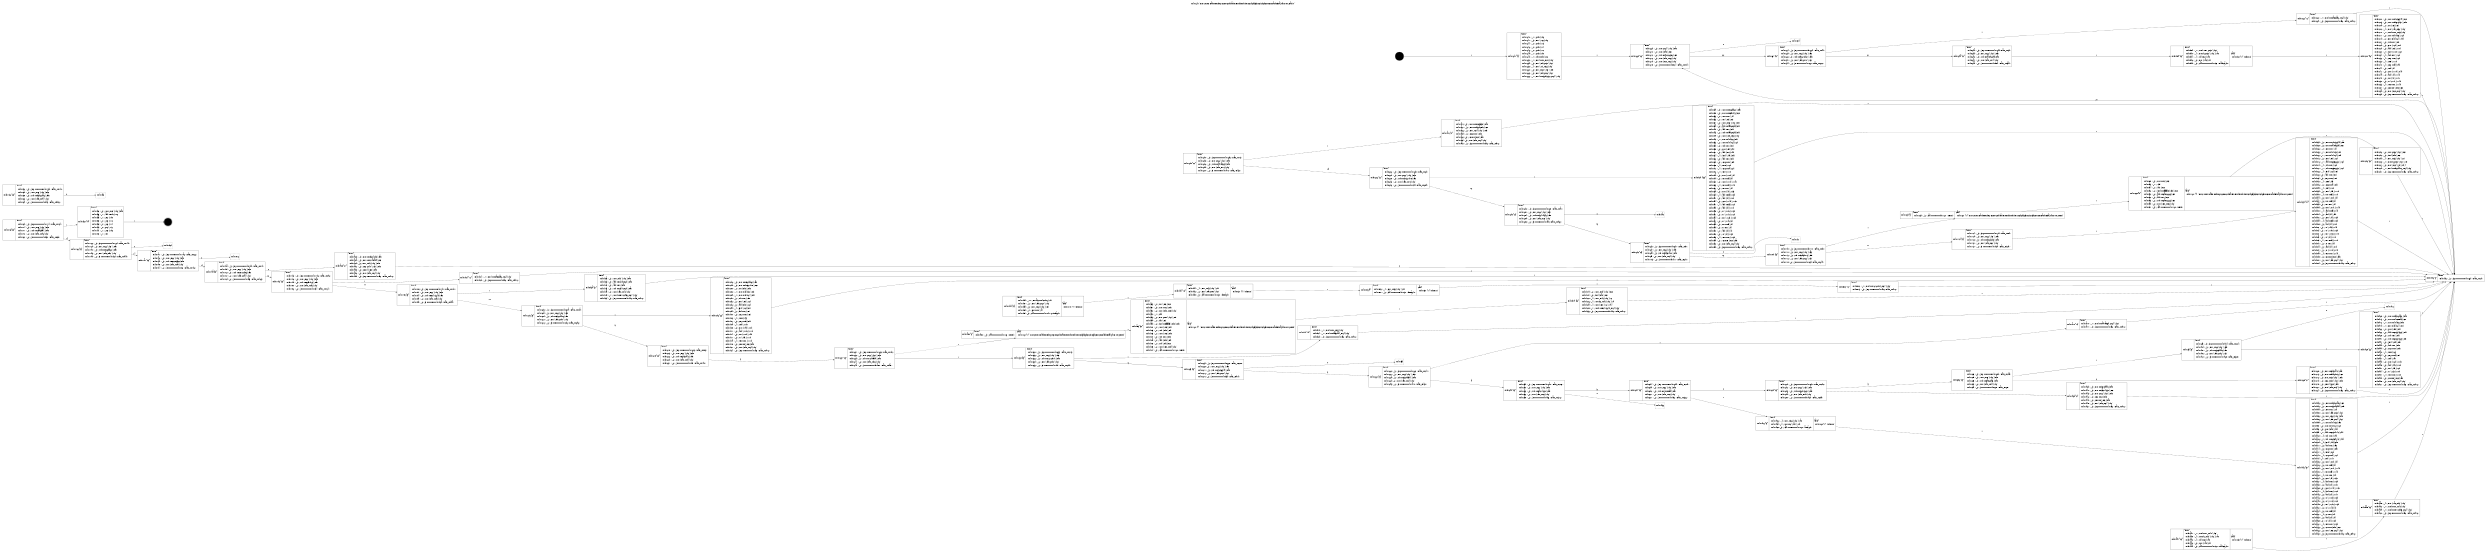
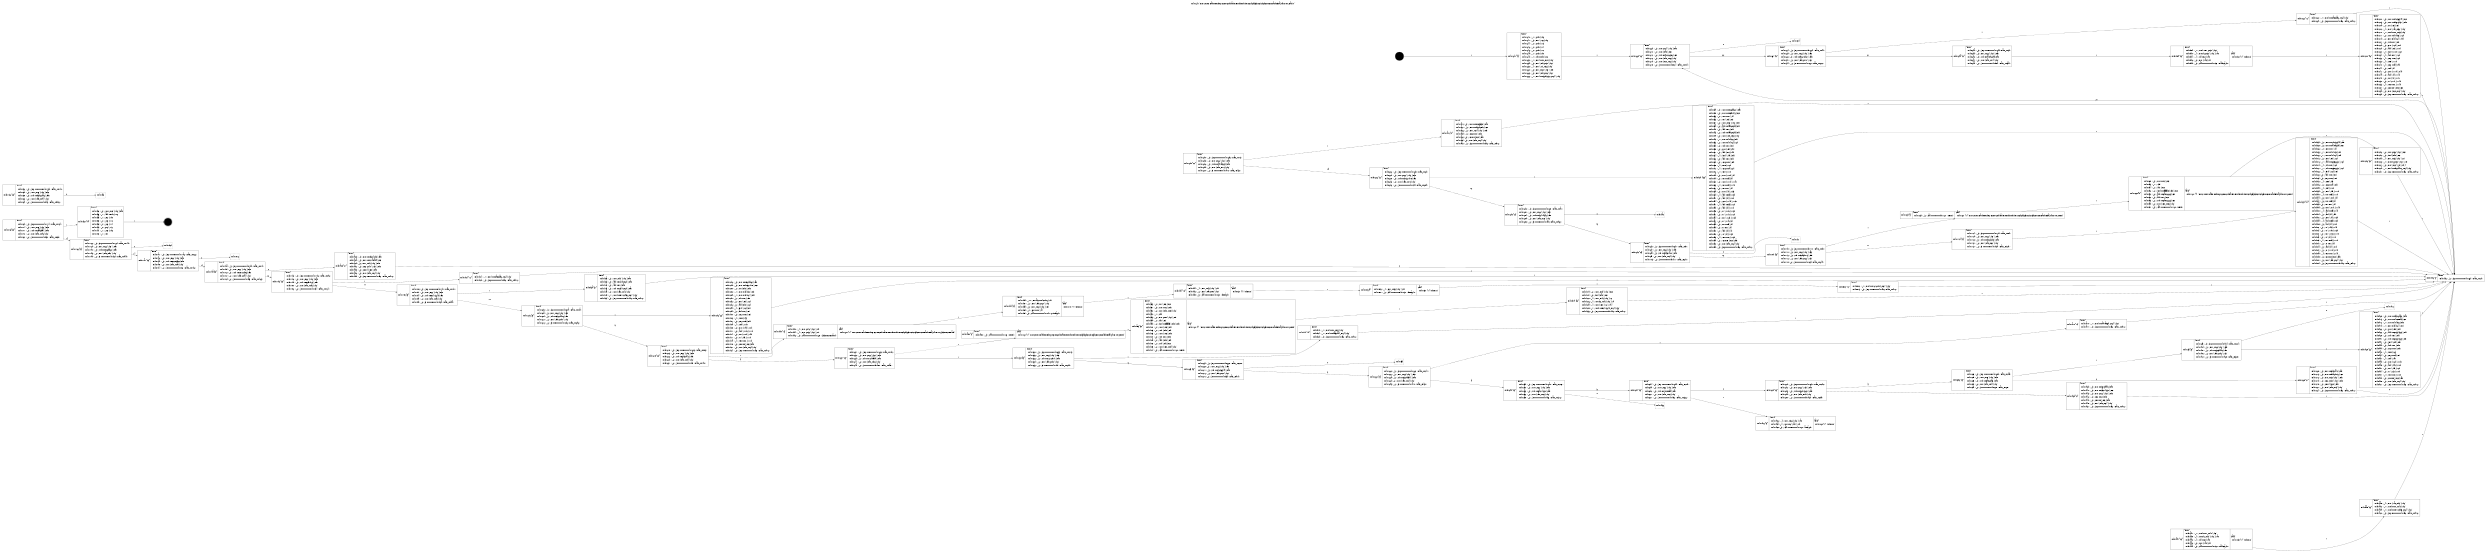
node "0x401dd0 [13]": added
node "0x4019d3 [157]": removed
